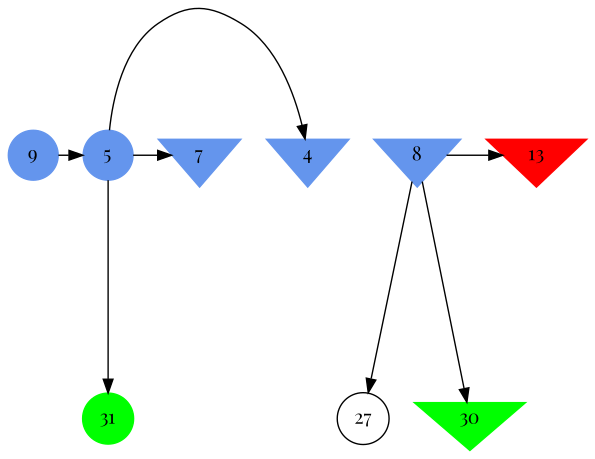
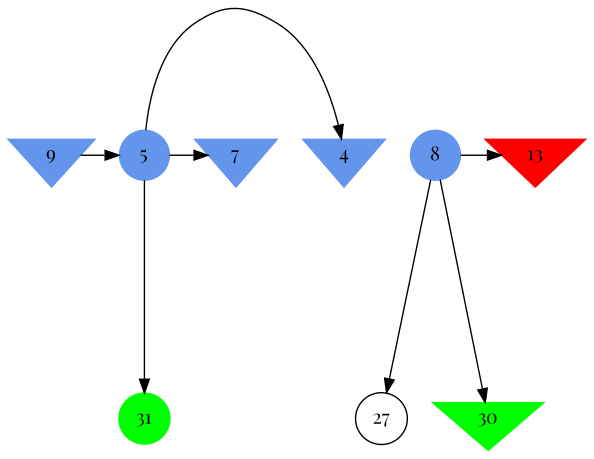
node "9": shape circle -> invtriangle
node "8": shape invtriangle -> circle
